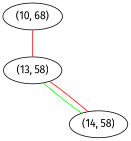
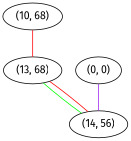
node "(13, 58)": label "(13, 58)" -> "(13, 68)"
node "(0, 0)": added
node "(14, 58)": label "(14, 58)" -> "(14, 56)"
